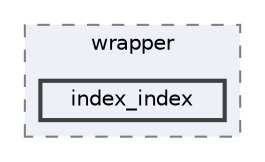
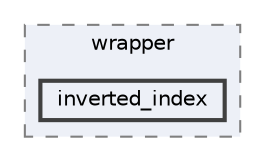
node "index_index": label "index_index" -> "inverted_index"
